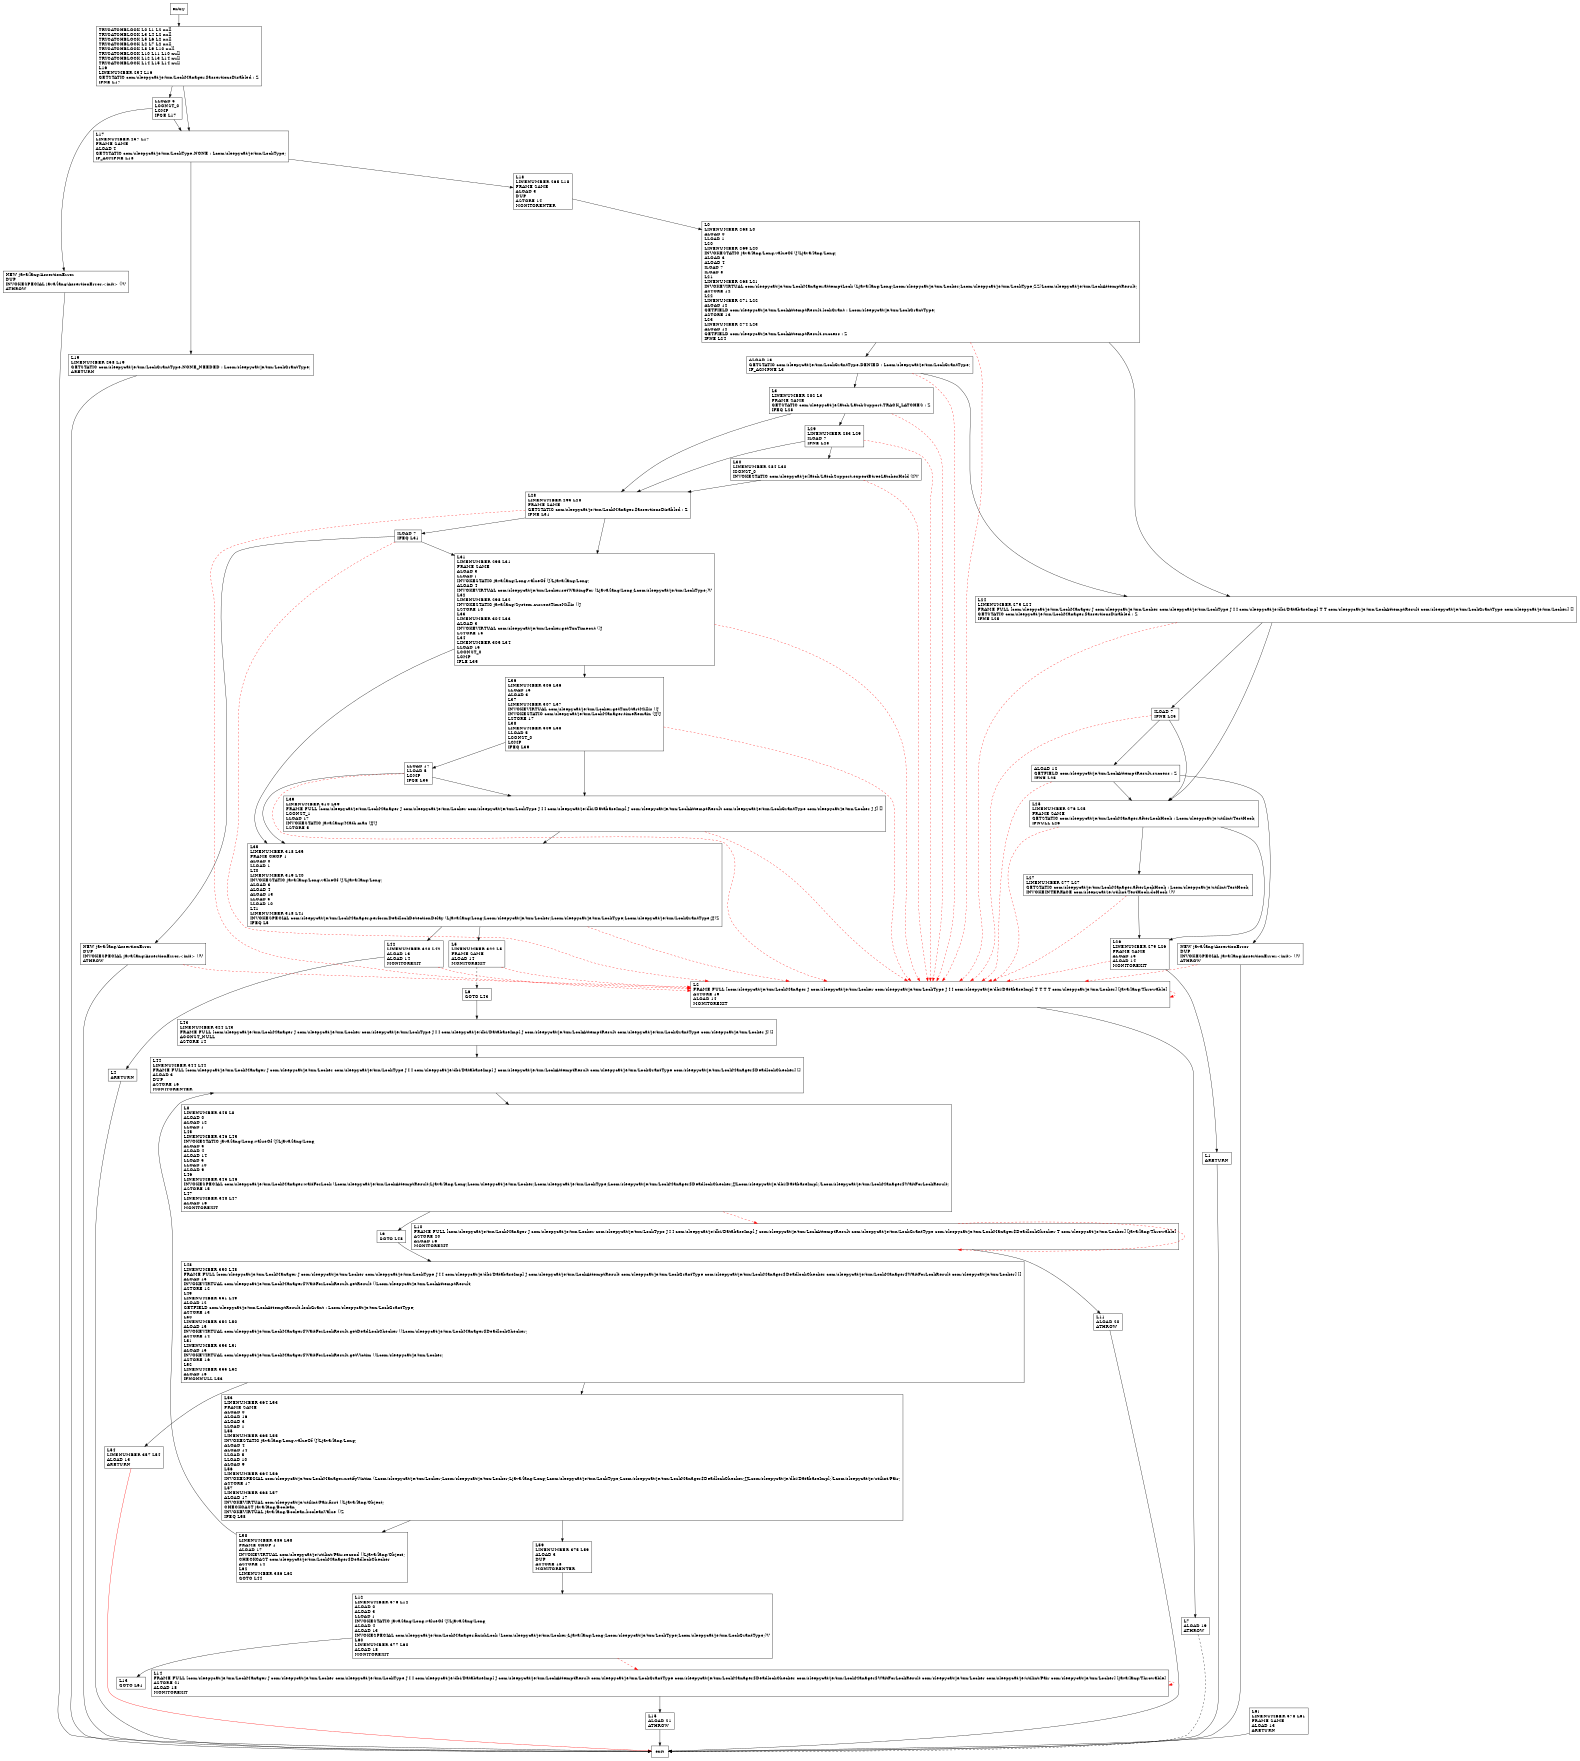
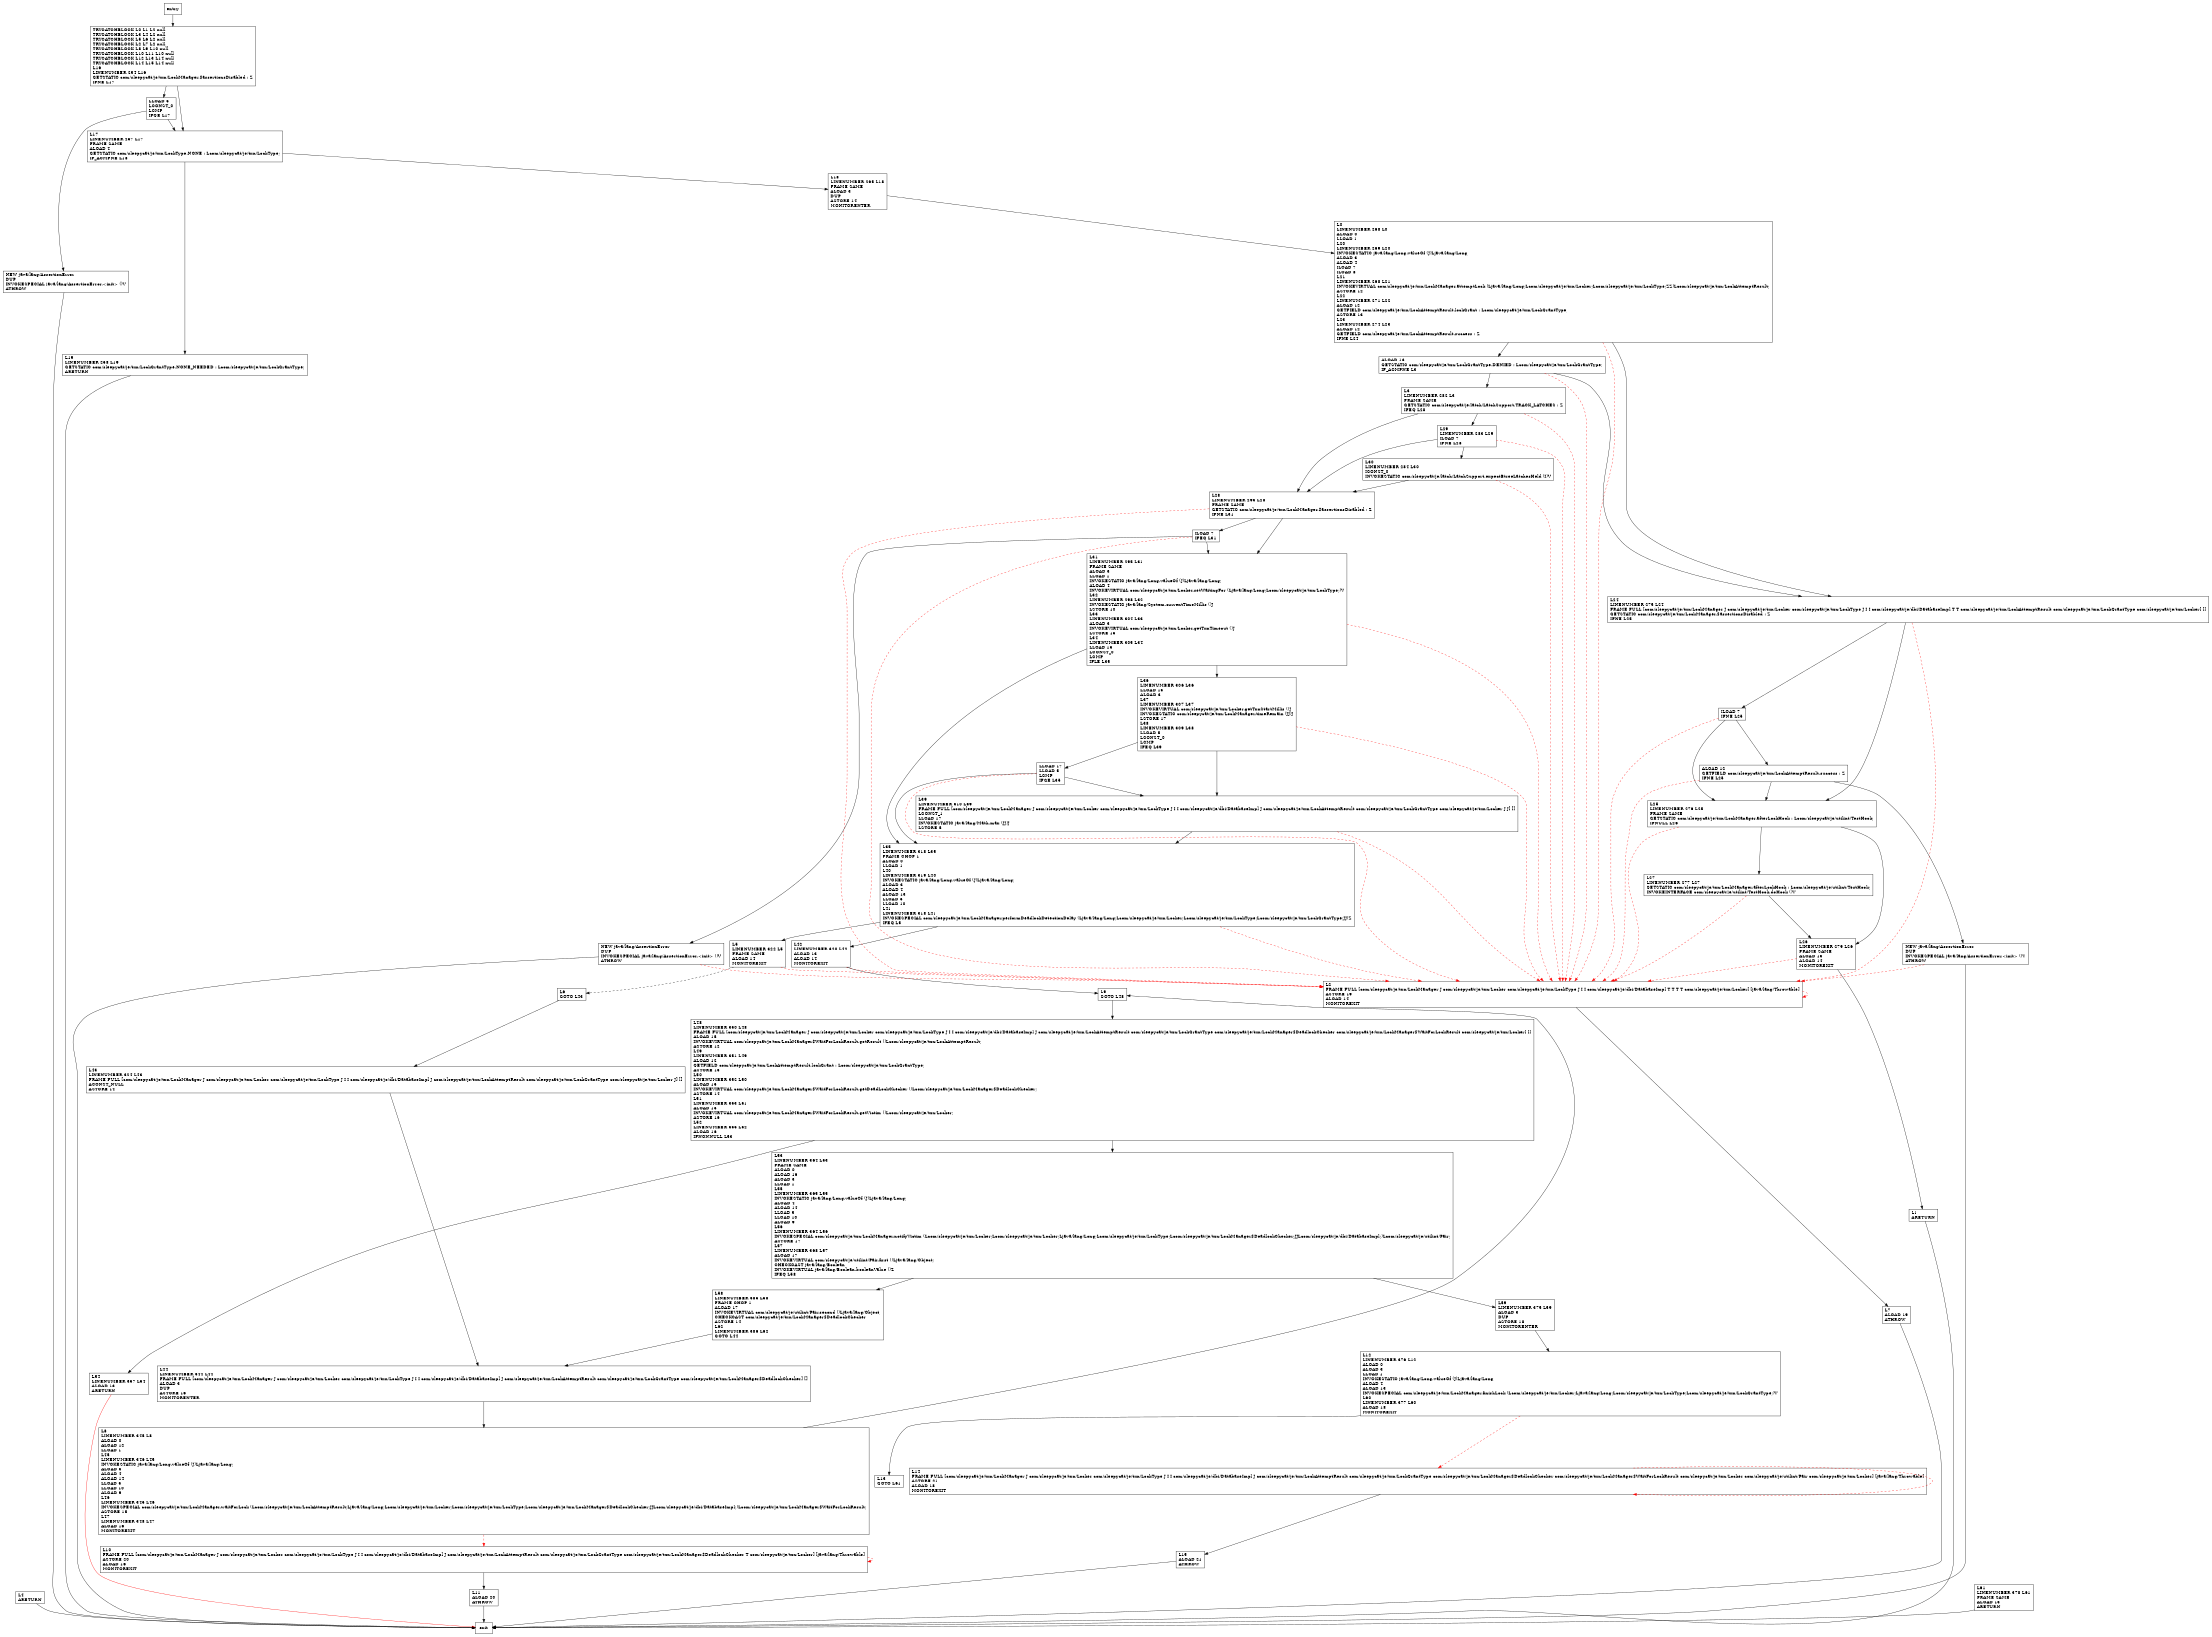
edge "L42 LINENUMBER 320 L42 ALOAD 13 ALOAD 14 MONITOREXIT" -> "L4 ARETURN": now "L42 LINENUMBER 320 L42 ALOAD 13 ALOAD 14 MONITOREXIT" -> "L9 GOTO L48"
edge "L7 ALOAD 19 ATHROW" -> "exit": style dashed -> solid
